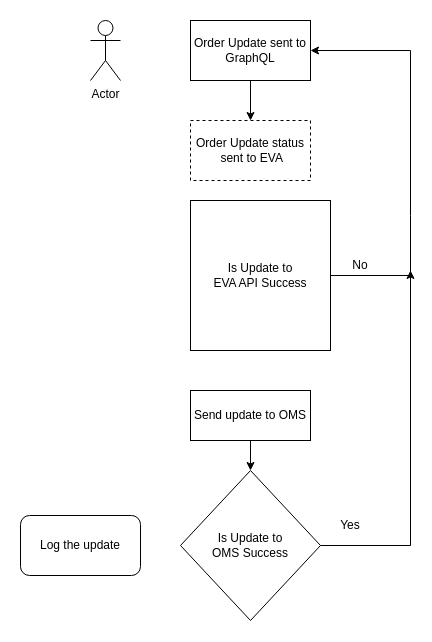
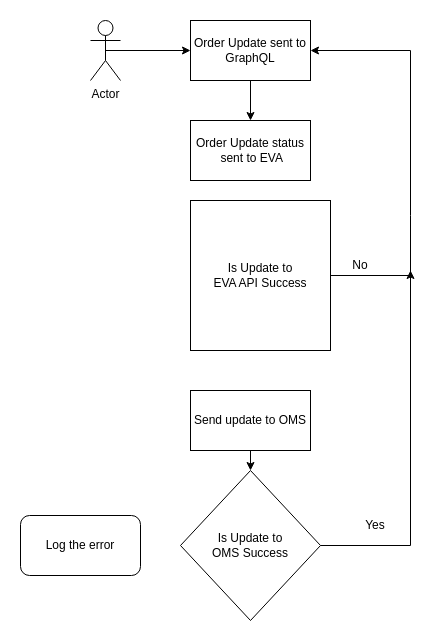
edge "Actor" -> "Order Update sent to GraphQL": added
node "Order Update status sent to EVA": style dashed -> solid
node "Send update to OMS": size 120x50 -> 120x60
node "Yes": moved (351, 526) -> (376, 526)
node "Log the update": label "Log the update" -> "Log the error"
